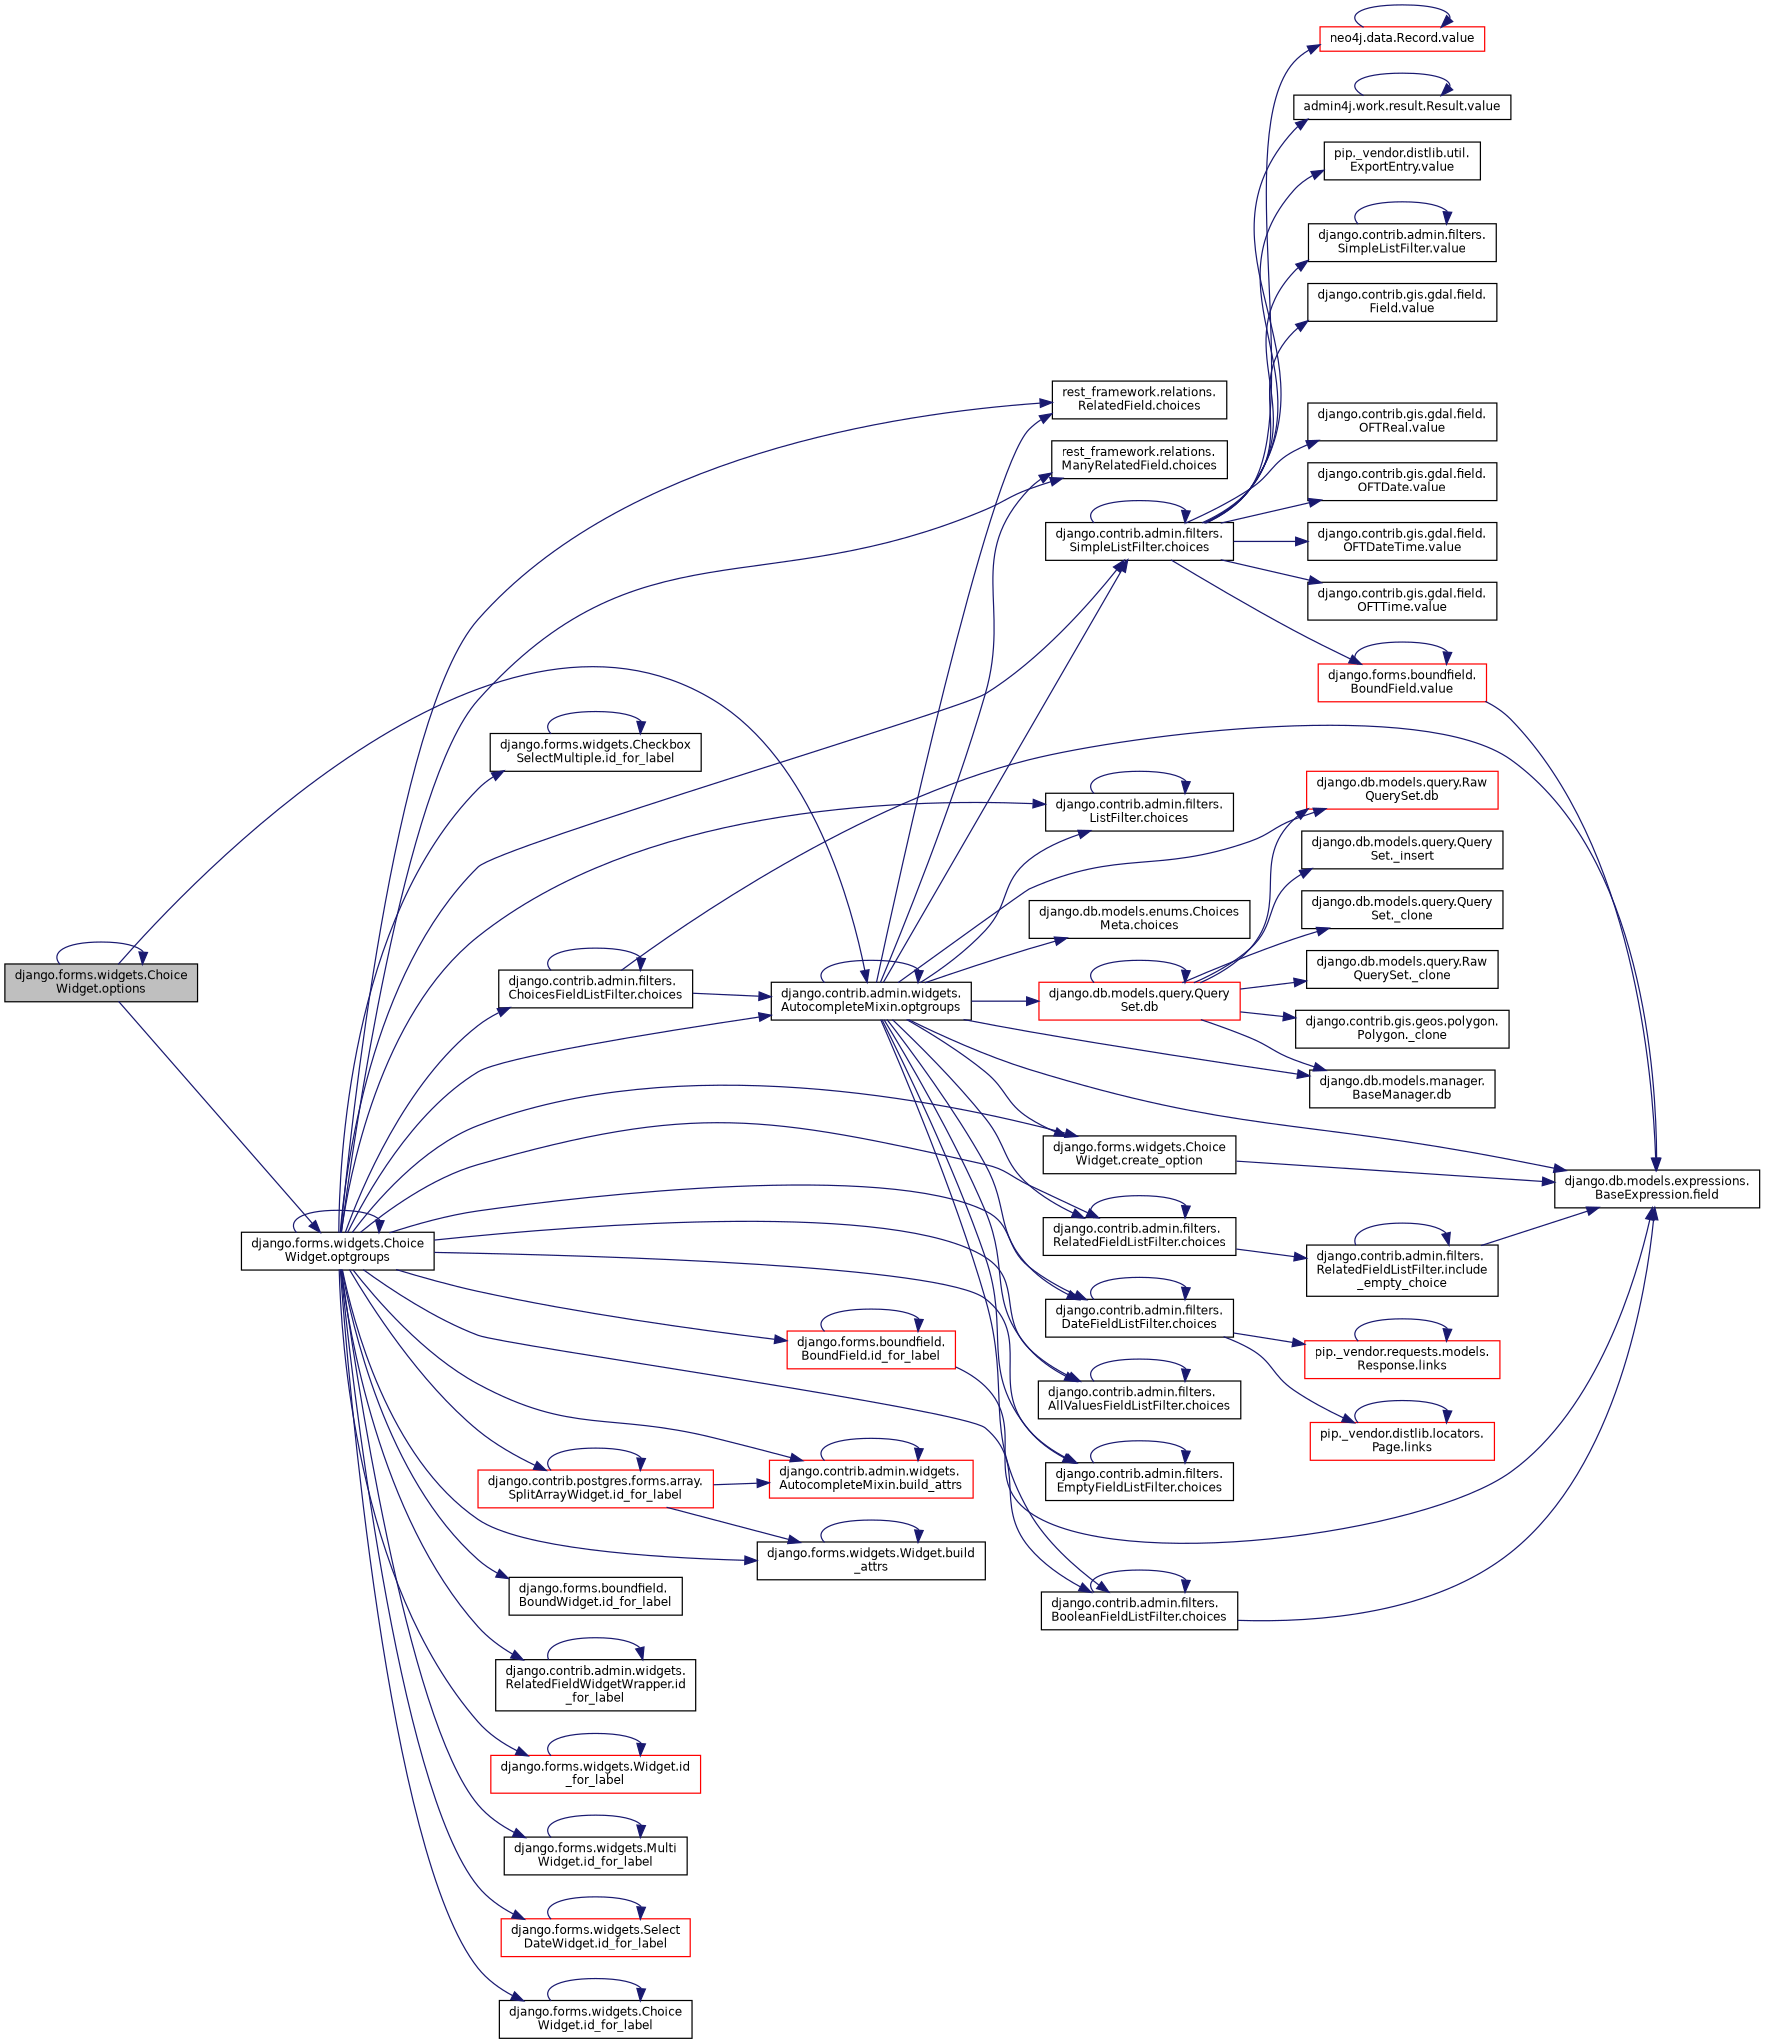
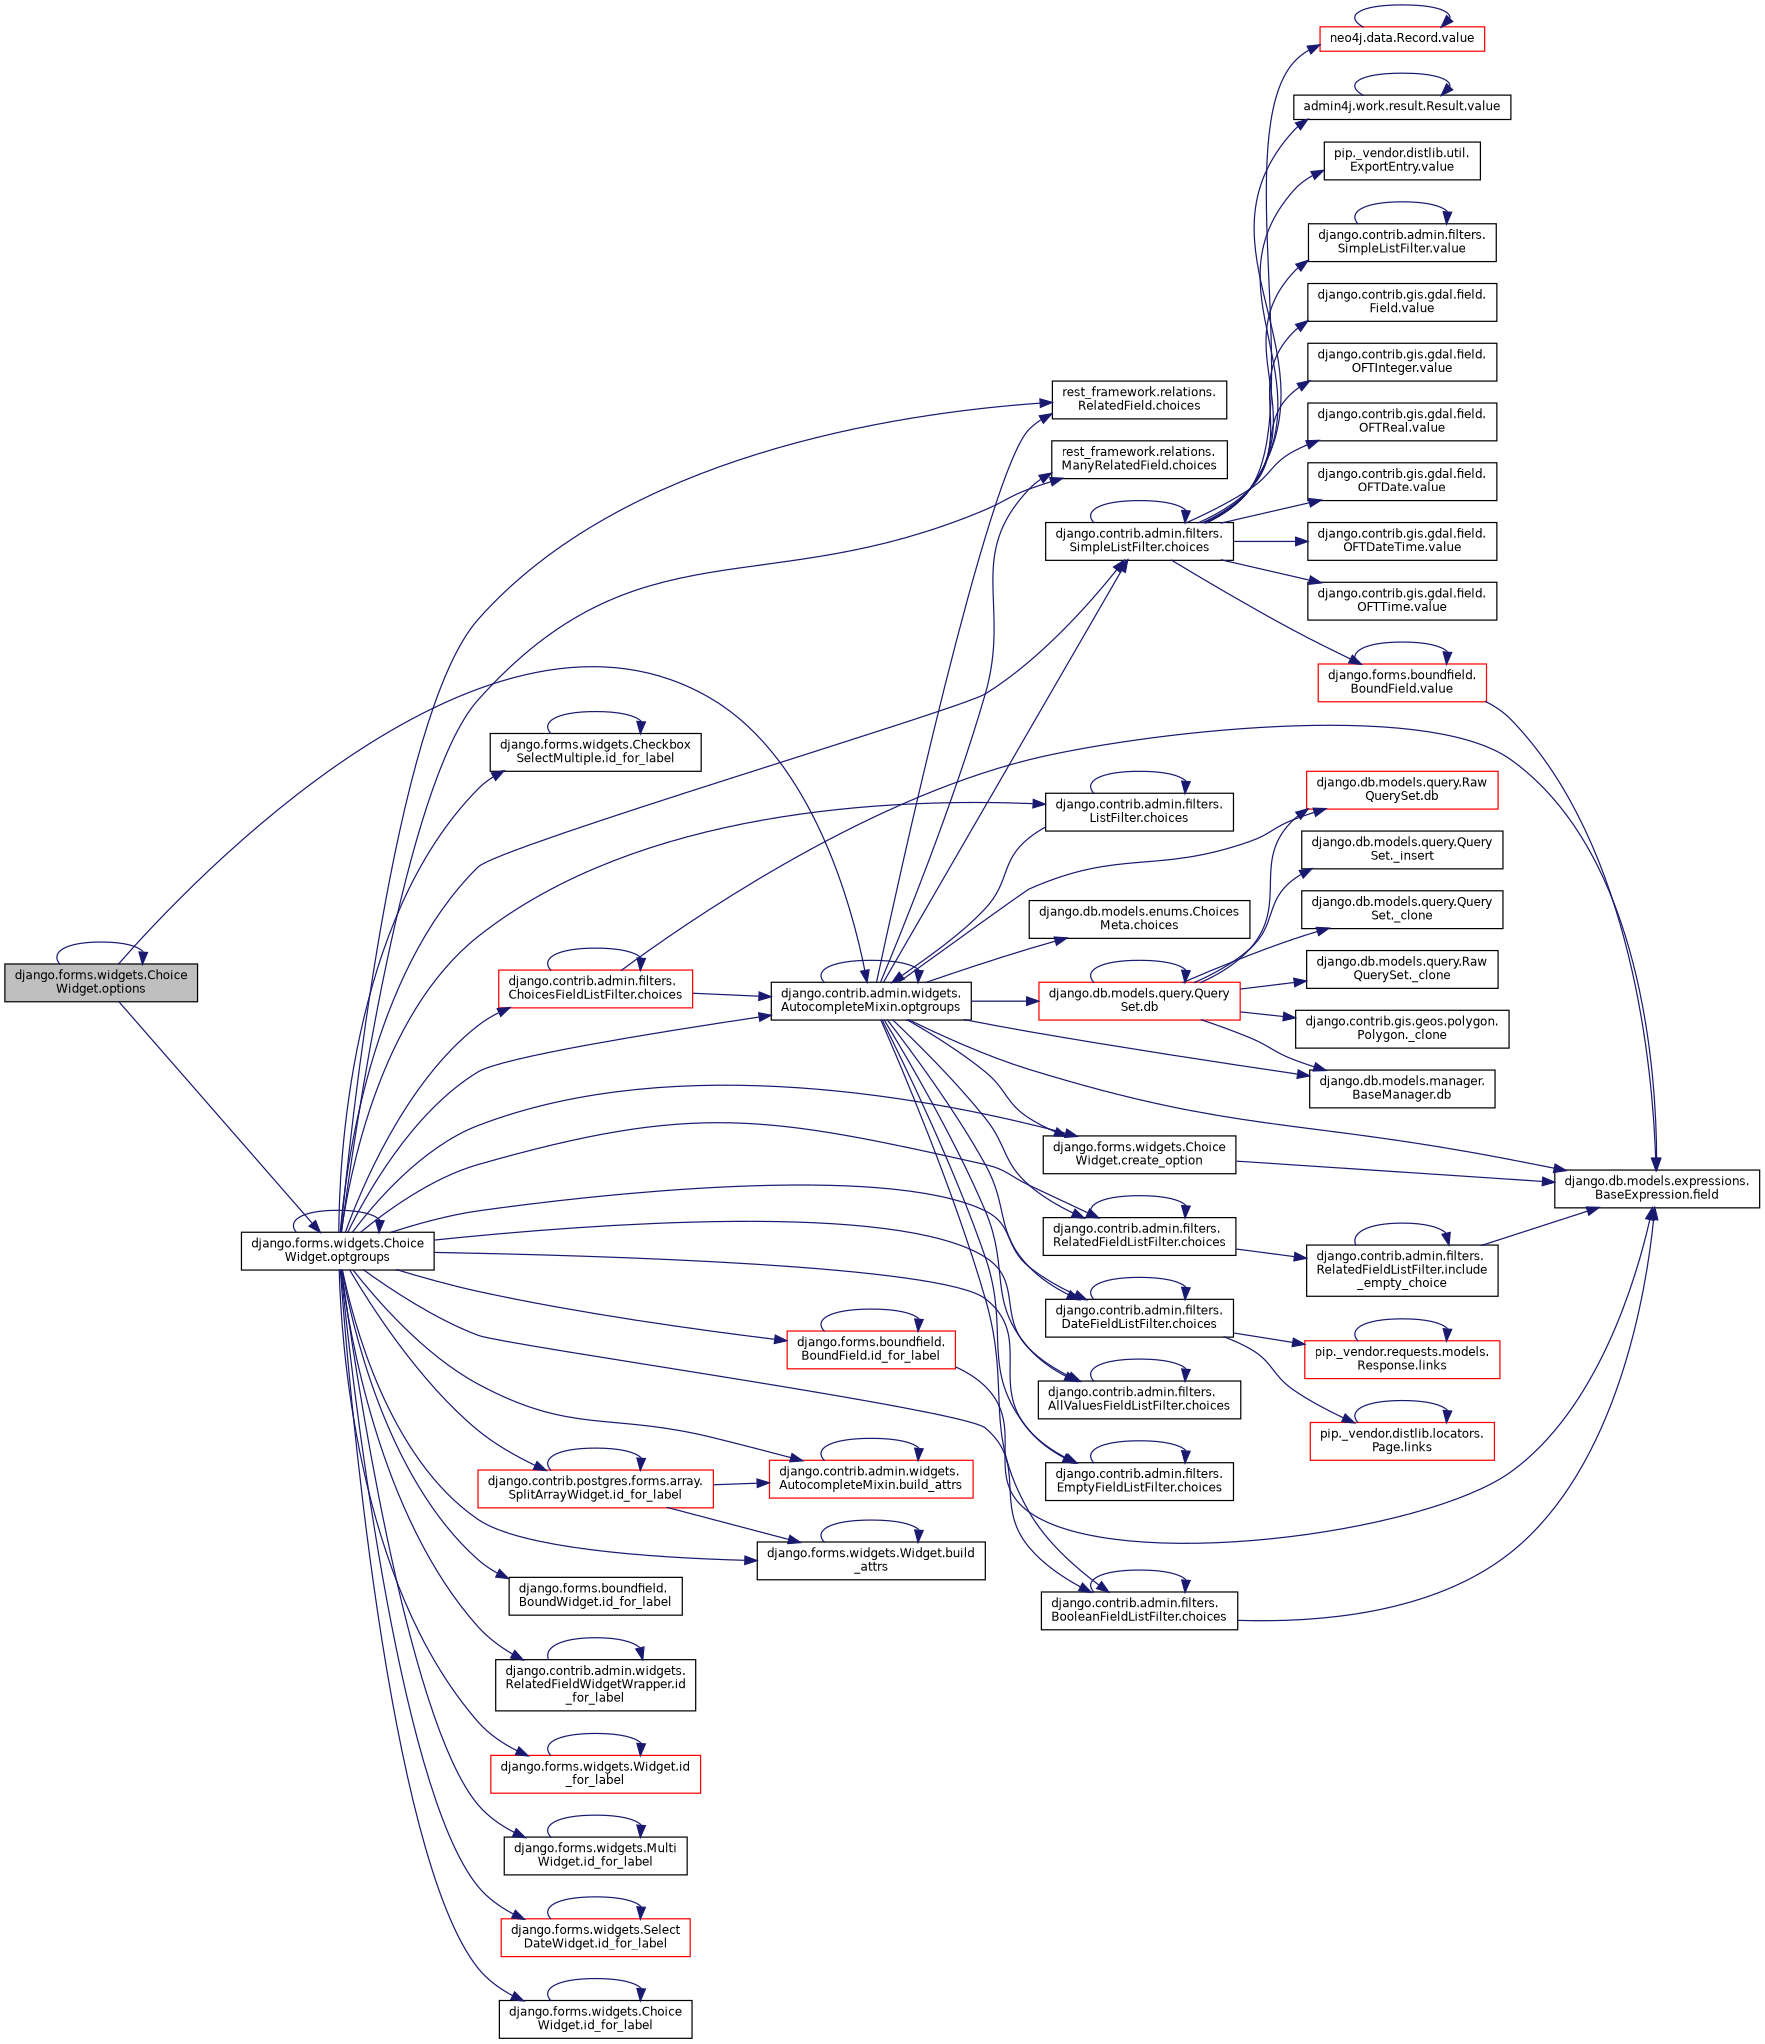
node "django.contrib.gis.gdal.field. OFTInteger.value": added
edge "django.contrib.admin.widgets. AutocompleteMixin.optgroups" -> "django.contrib.admin.filters. ListFilter.choices": reversed
node "django.contrib.admin.filters. ChoicesFieldListFilter.choices": color black -> red
